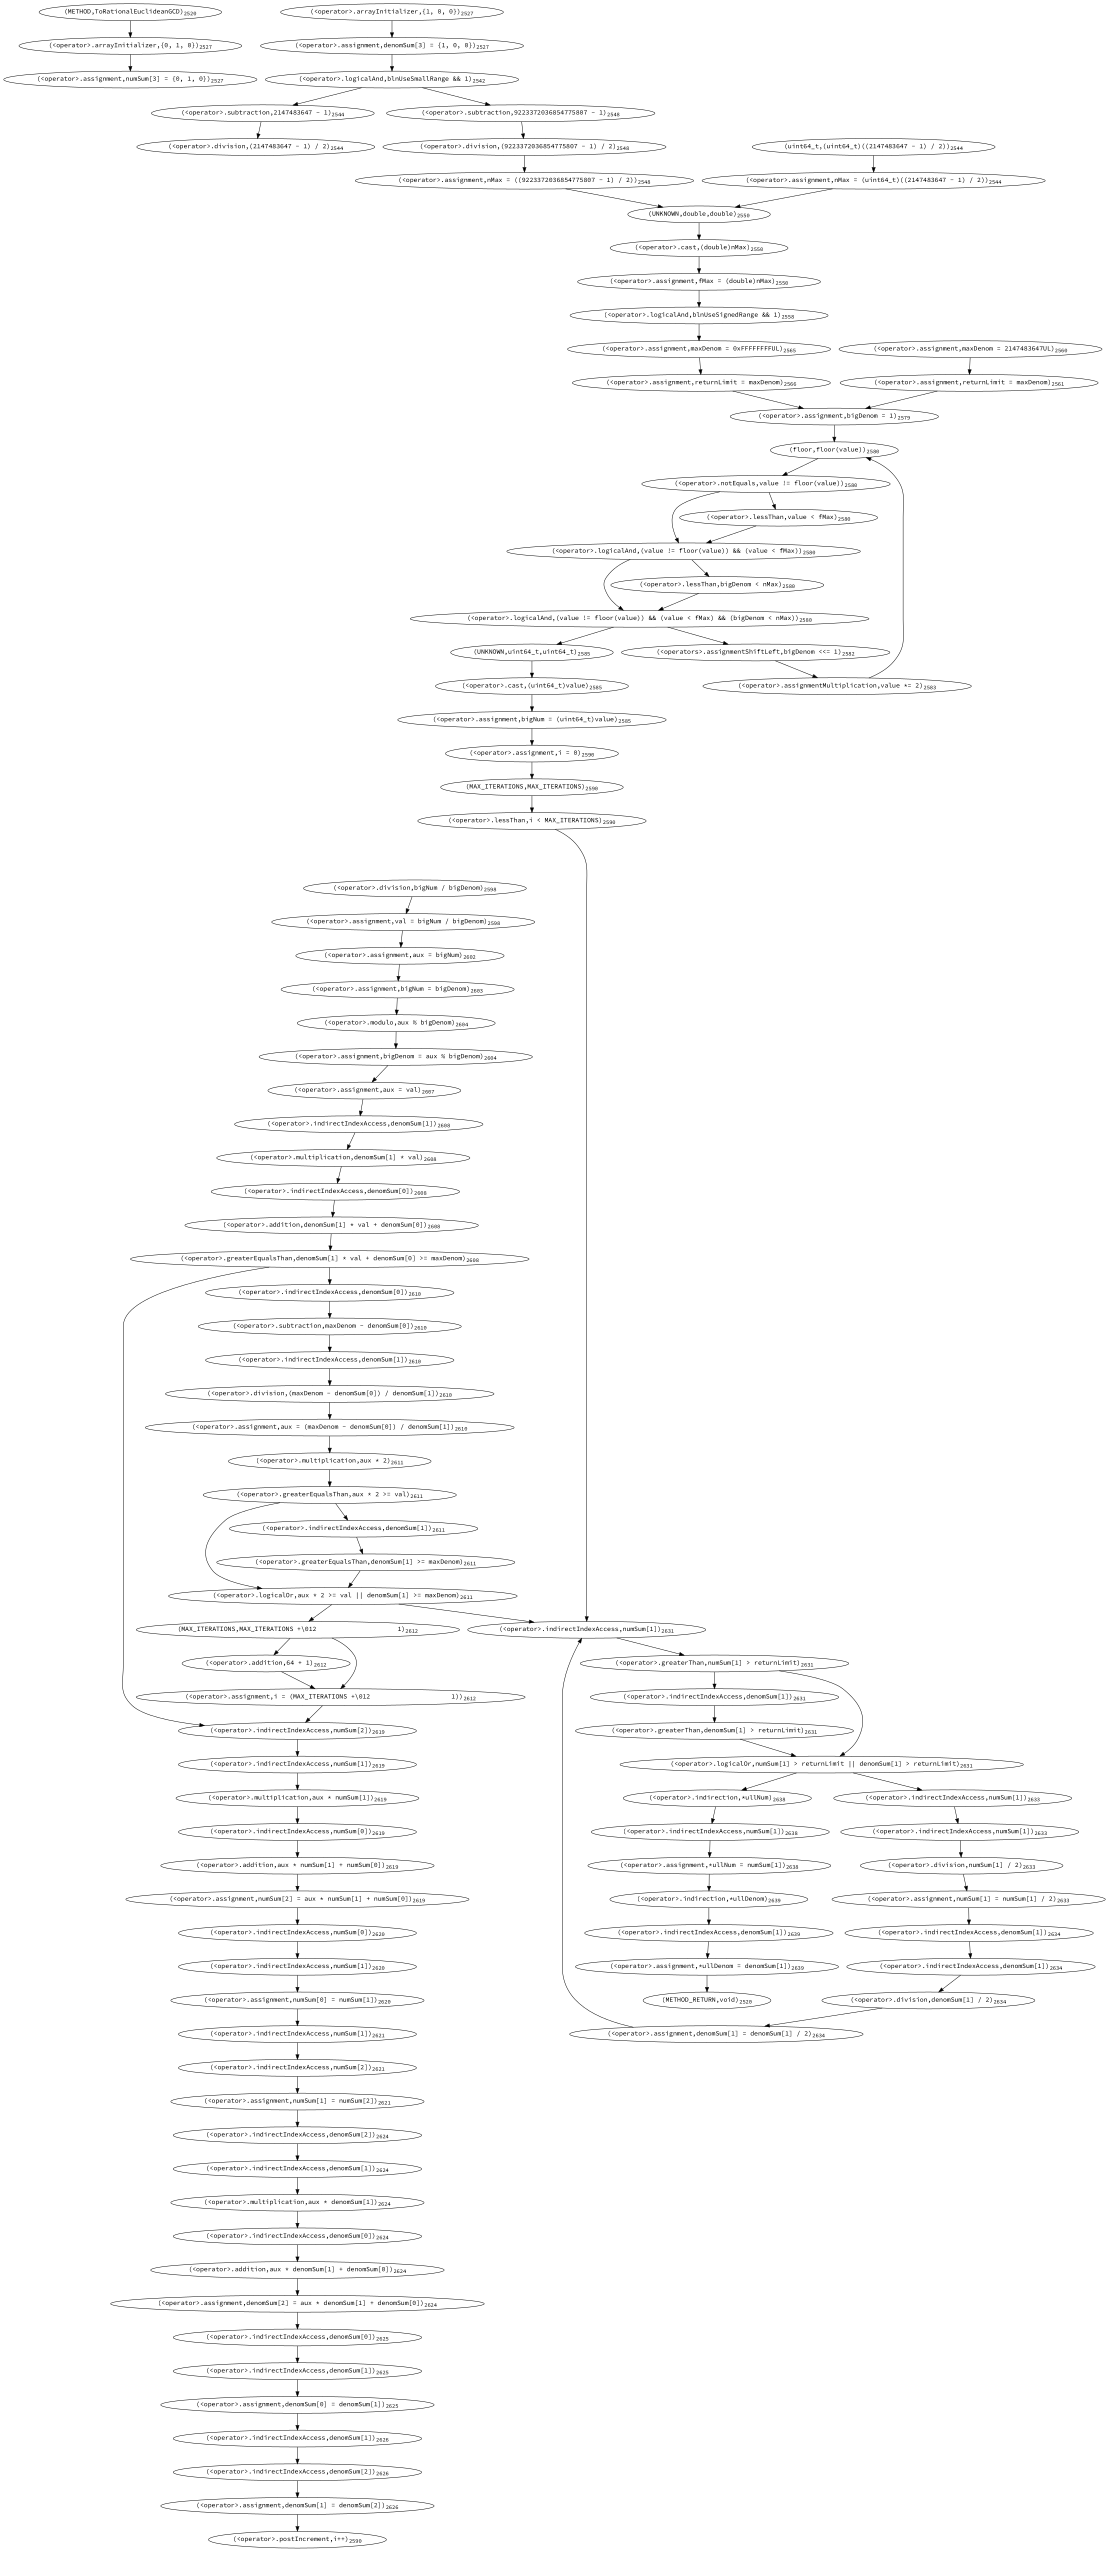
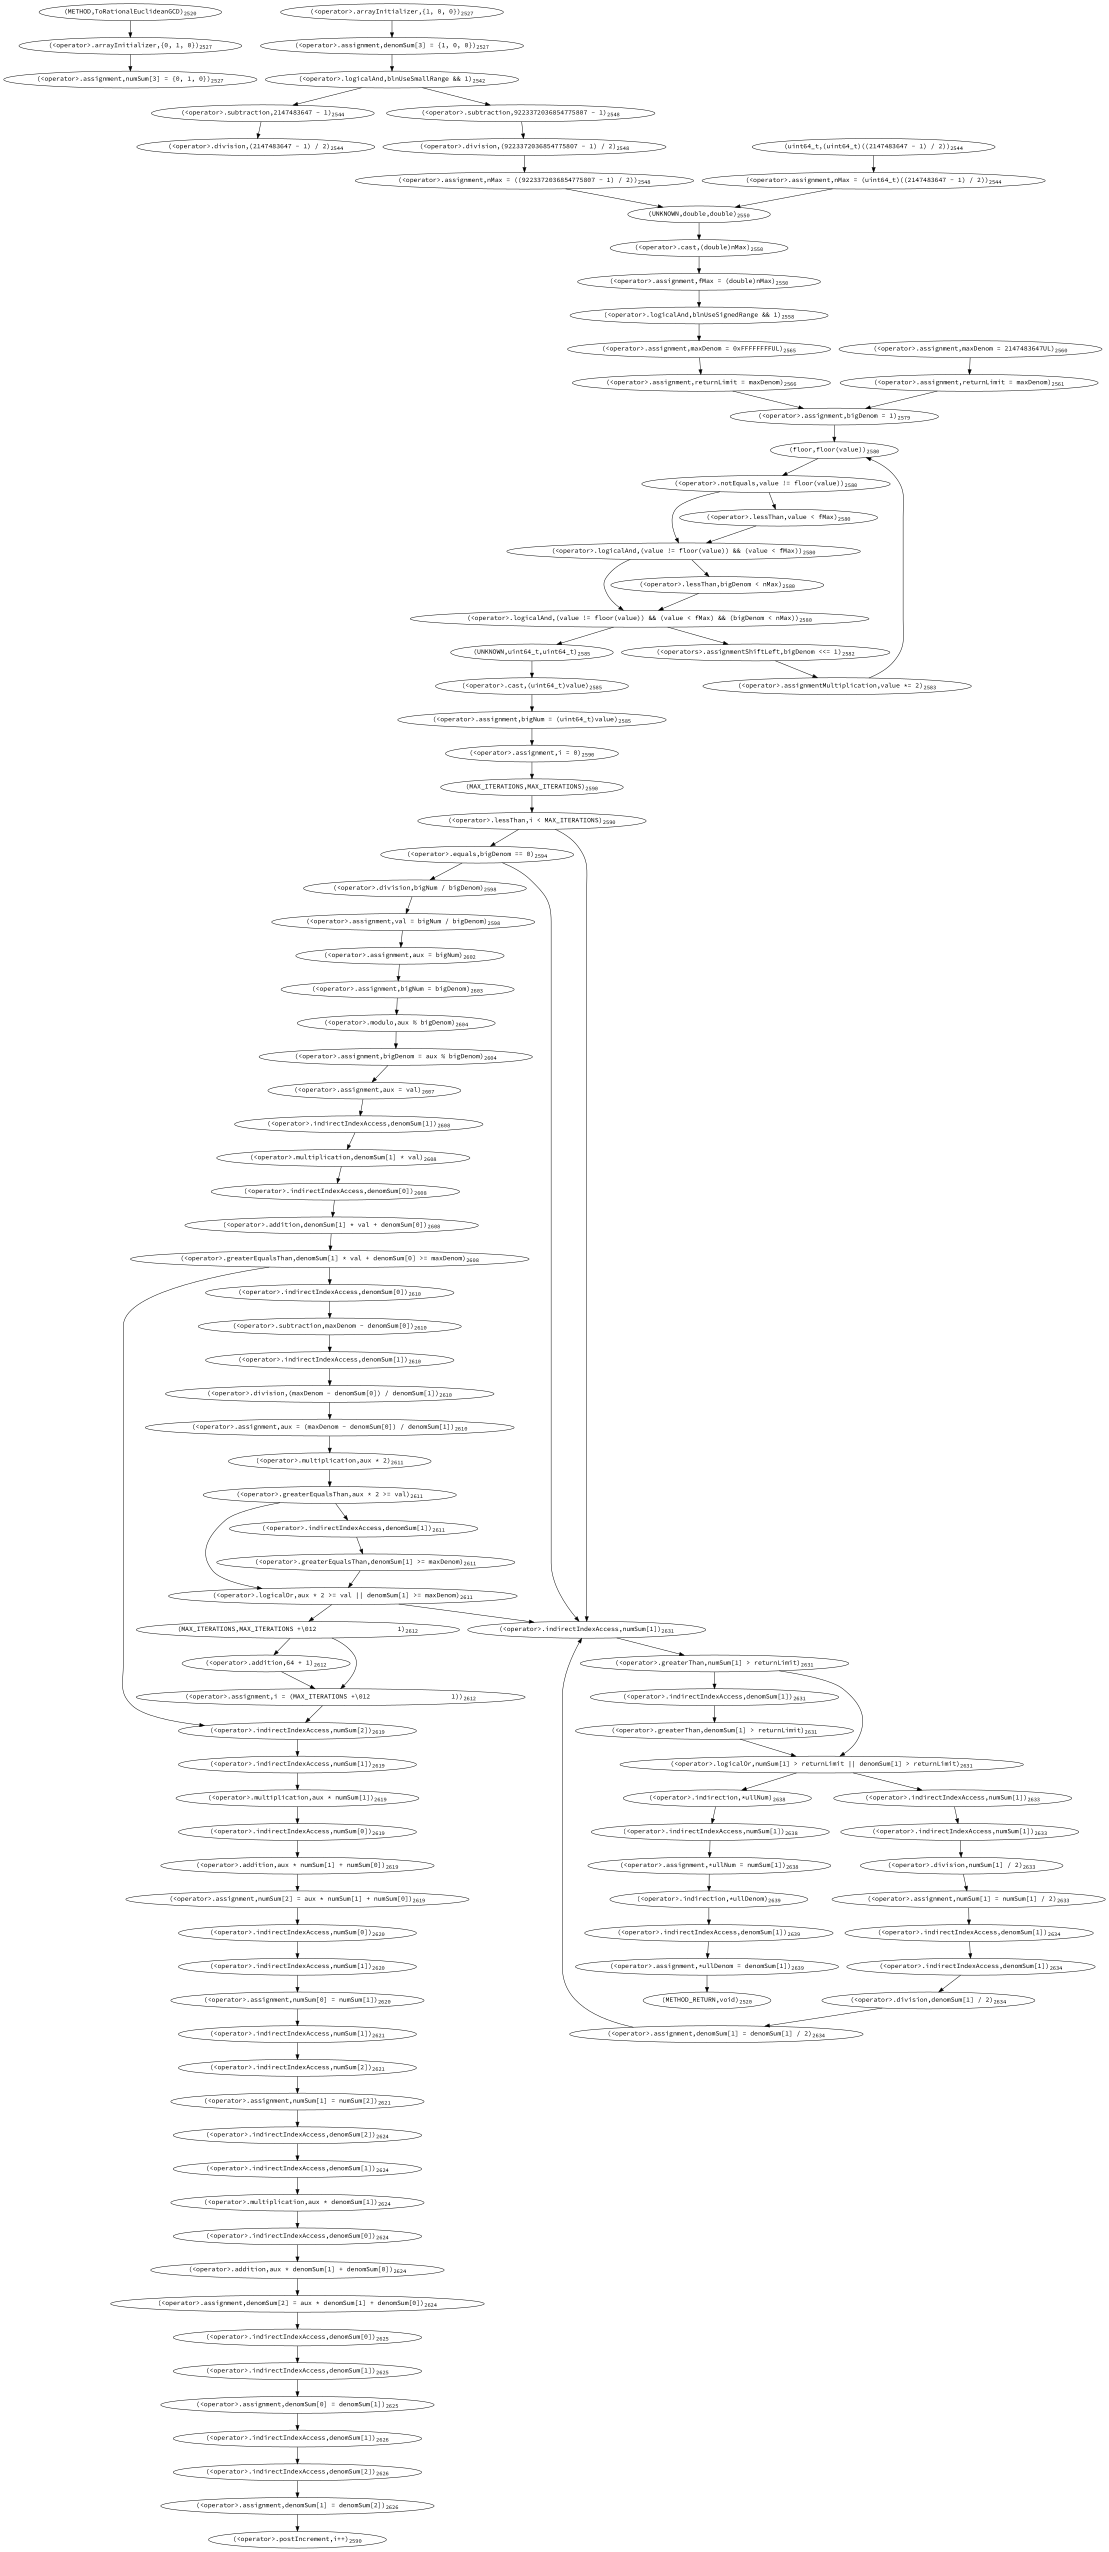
node "(<operator>.equals,bigDenom == 0)": added
